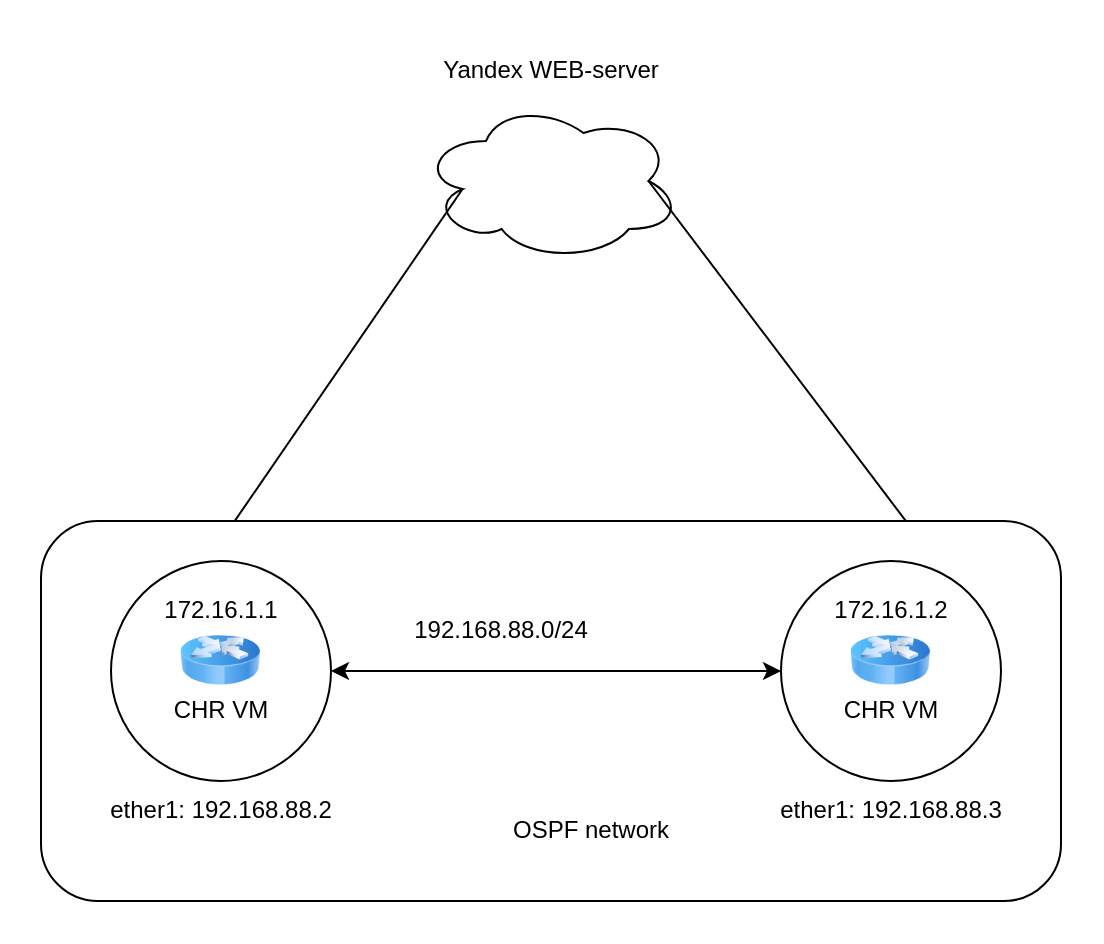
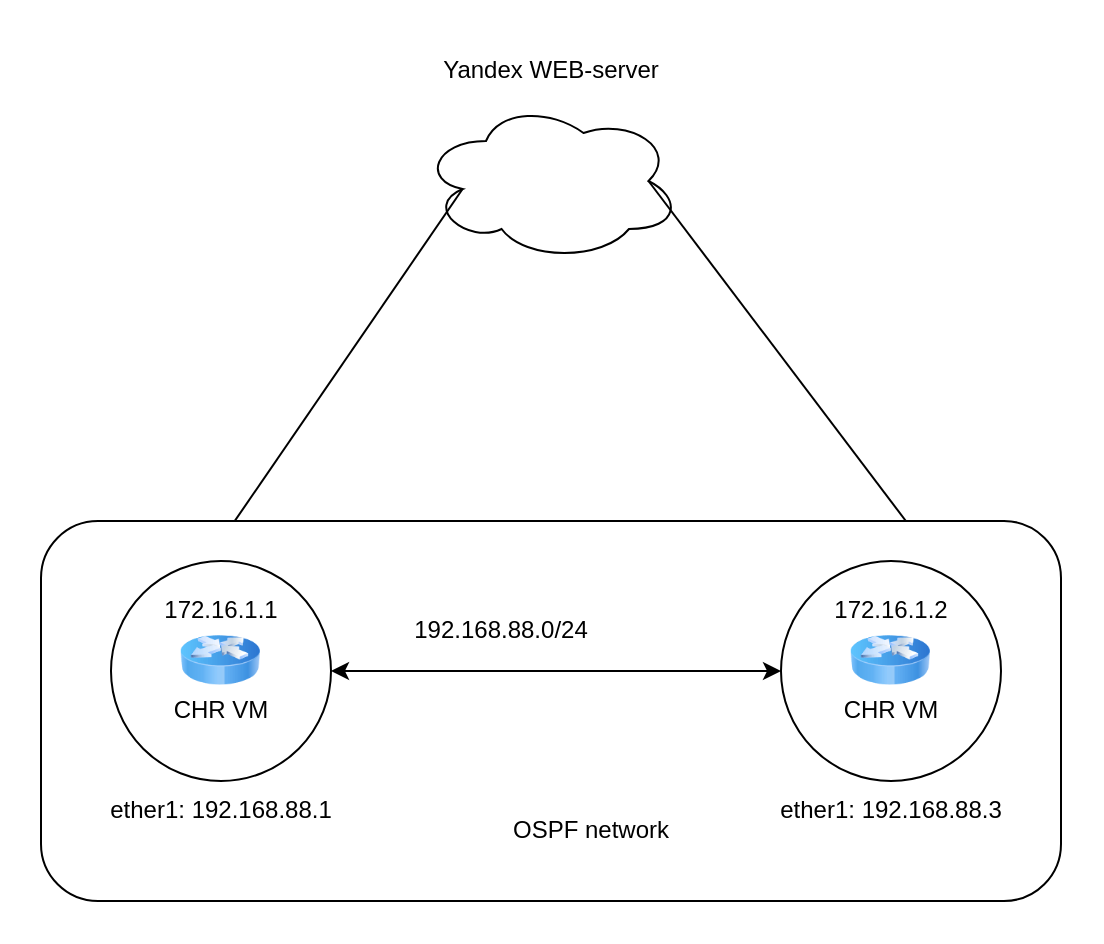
node "ether1: 192.168.88.2": label "ether1: 192.168.88.2" -> "ether1: 192.168.88.1"
